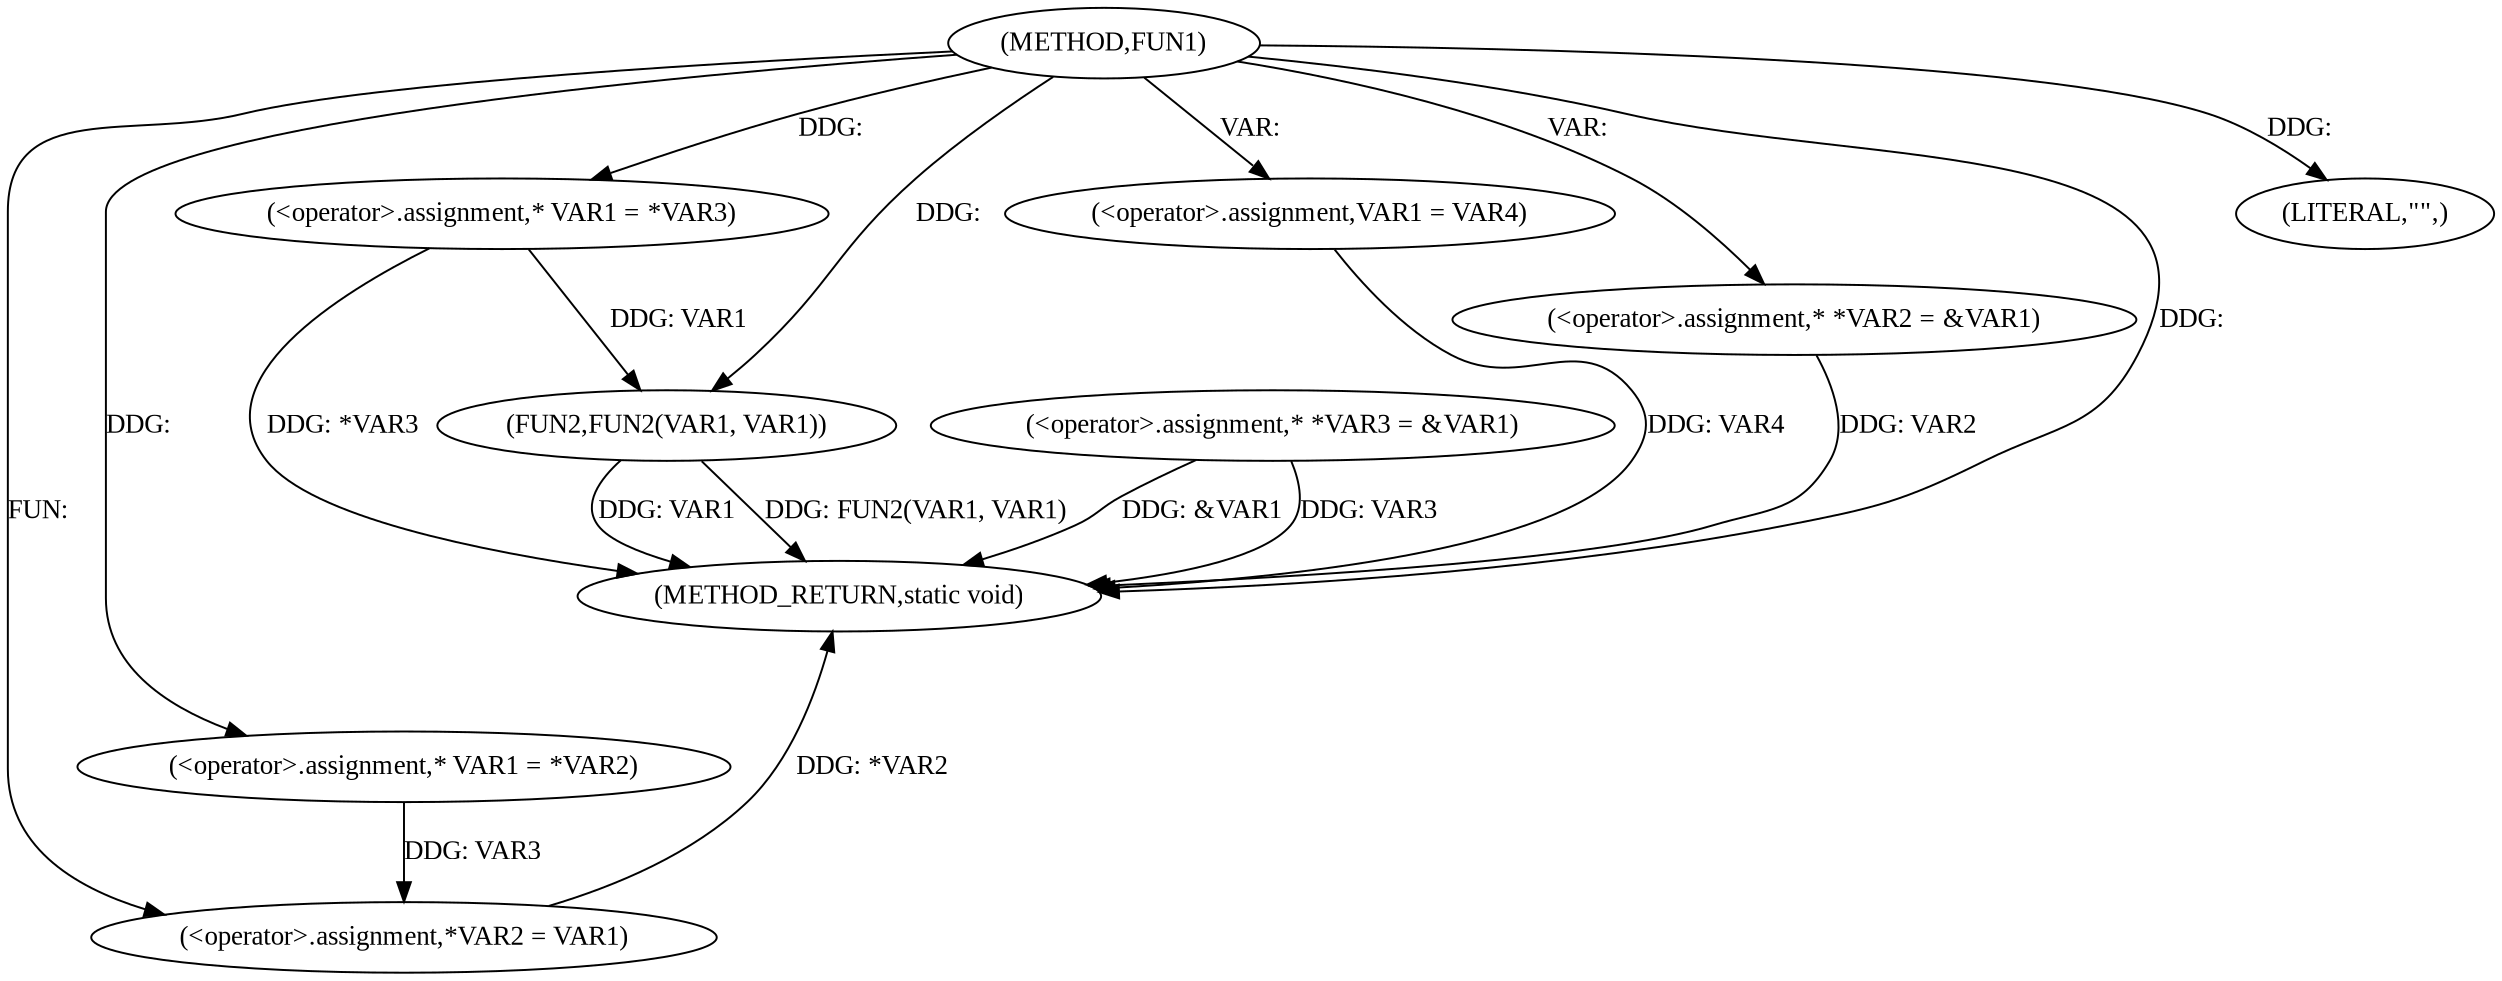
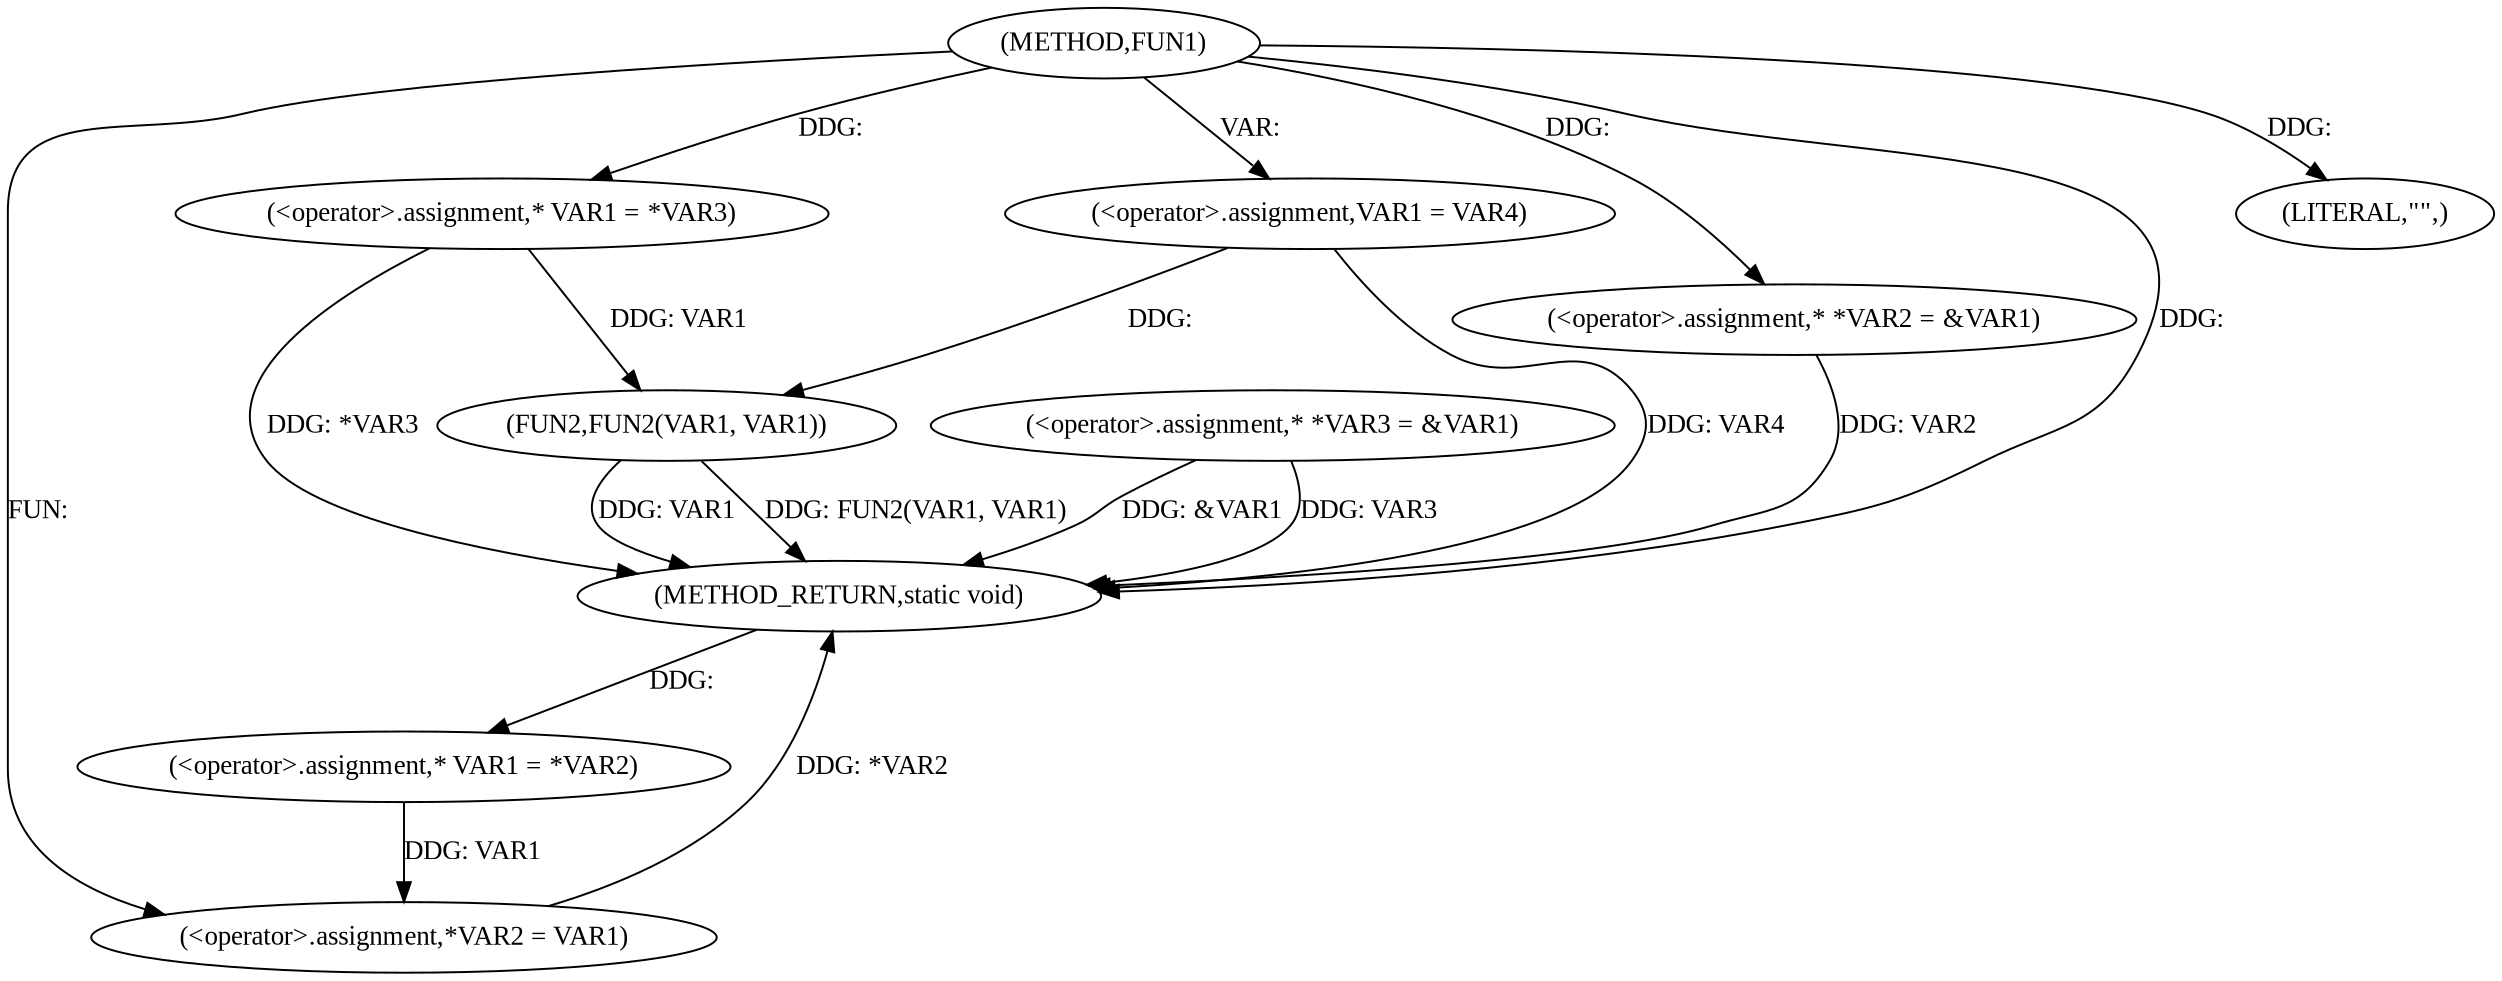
edge "(METHOD,FUN1)" -> "(<operator>.assignment,* *VAR2 = &VAR1)": label "VAR: " -> "DDG: "
edge "(METHOD,FUN1)" -> "(<operator>.assignment,* VAR1 = *VAR2)": now "(METHOD_RETURN,static void)" -> "(<operator>.assignment,* VAR1 = *VAR2)"
edge "(METHOD,FUN1)" -> "(FUN2,FUN2(VAR1, VAR1))": now "(<operator>.assignment,VAR1 = VAR4)" -> "(FUN2,FUN2(VAR1, VAR1))"
edge "(<operator>.assignment,* VAR1 = *VAR2)" -> "(<operator>.assignment,*VAR2 = VAR1)": label "DDG: VAR3" -> "DDG: VAR1"
